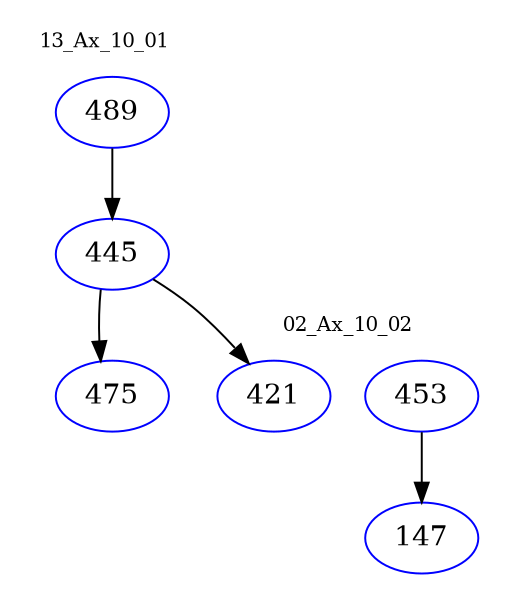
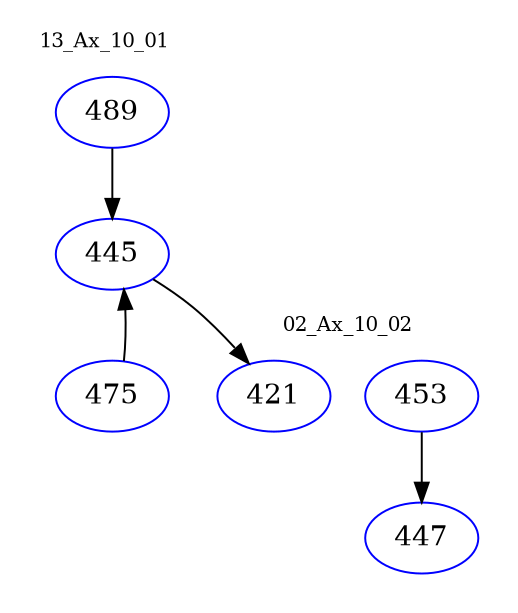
edge "445" -> "475": reversed
node "147": label "147" -> "447"
